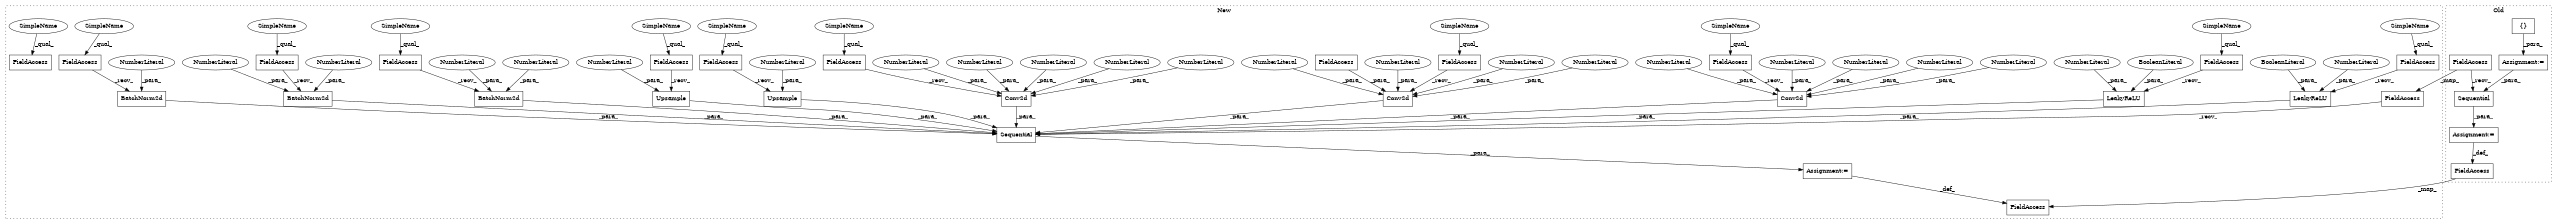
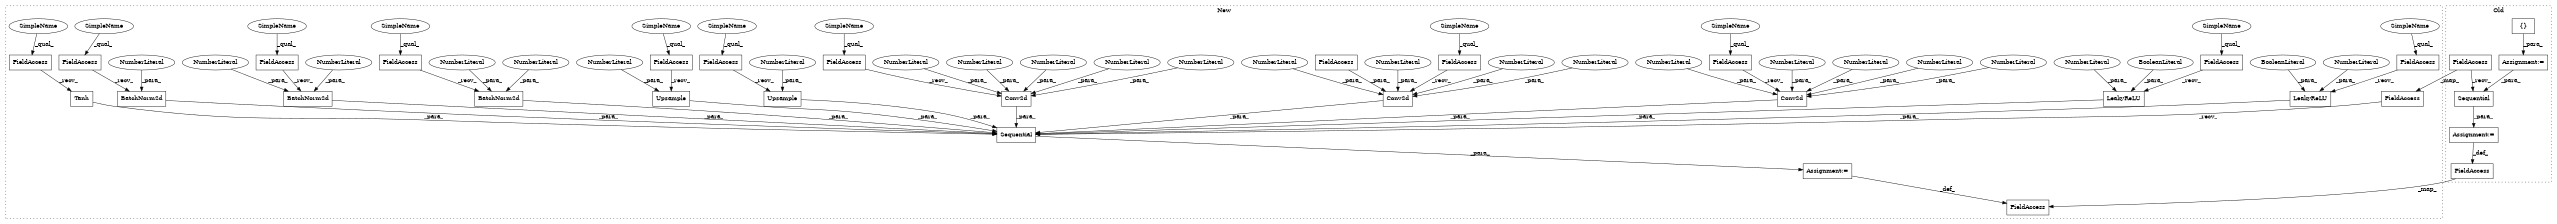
node "Tanh": added
